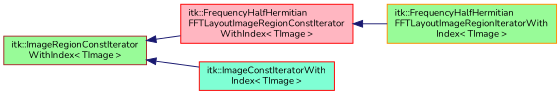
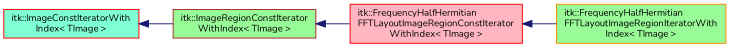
edge "itk::ImageConstIteratorWith Index< TImage >" -> "itk::ImageRegionConstIterator WithIndex< TImage >": reversed
